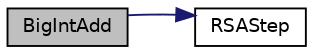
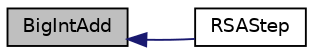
edge "BigIntAdd" -> "RSAStep": reversed
